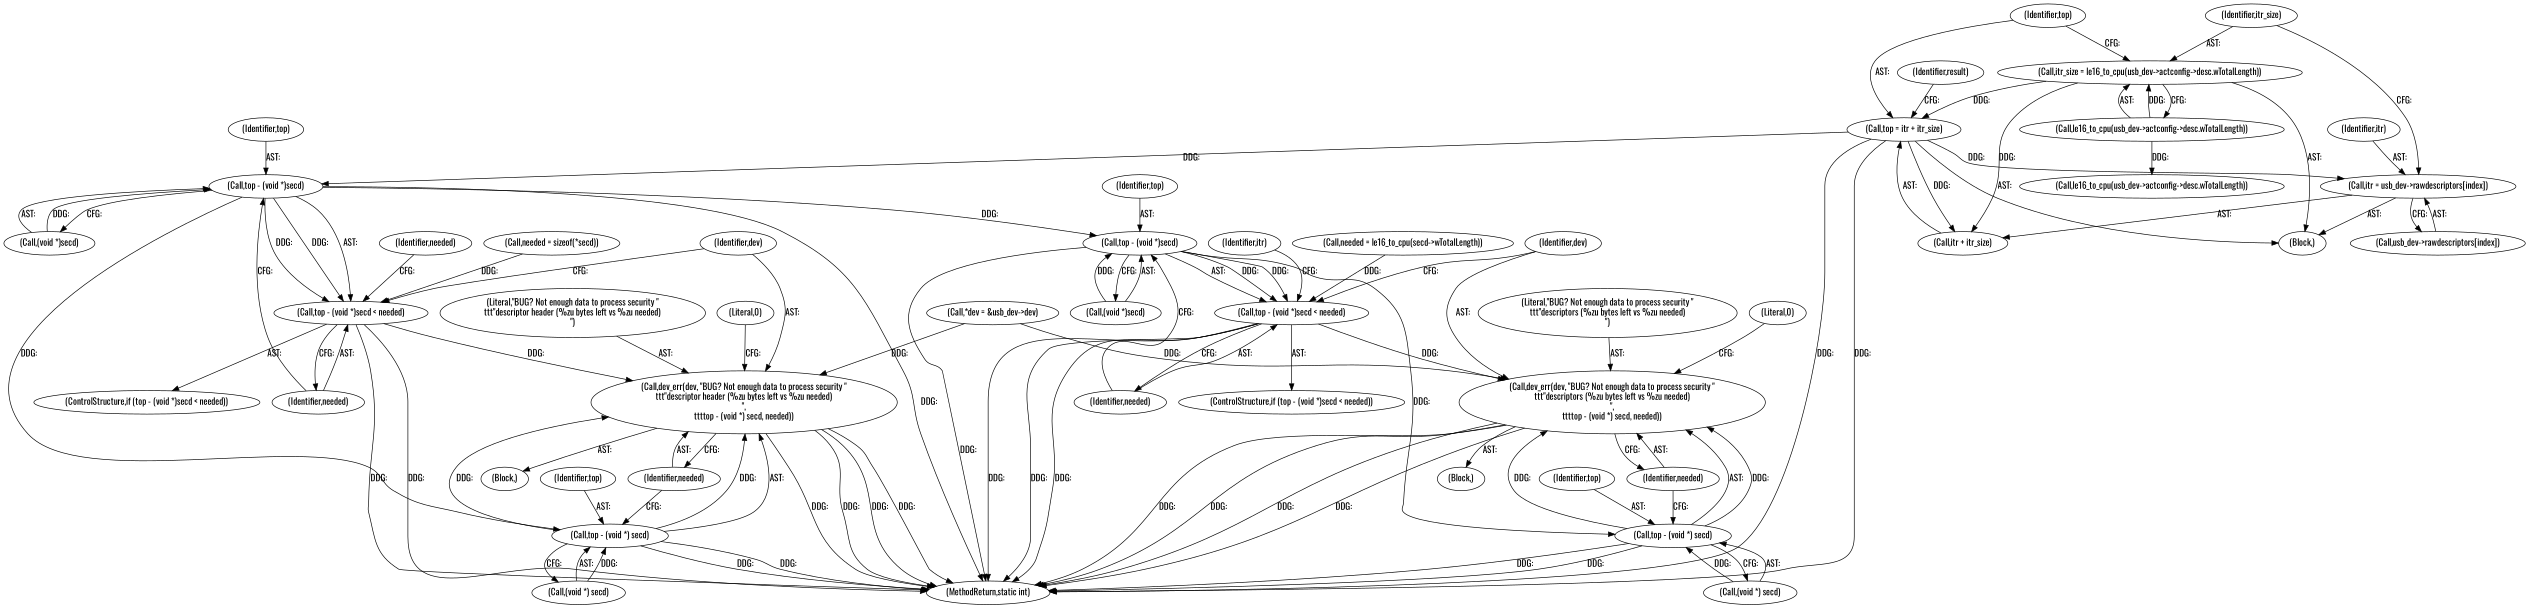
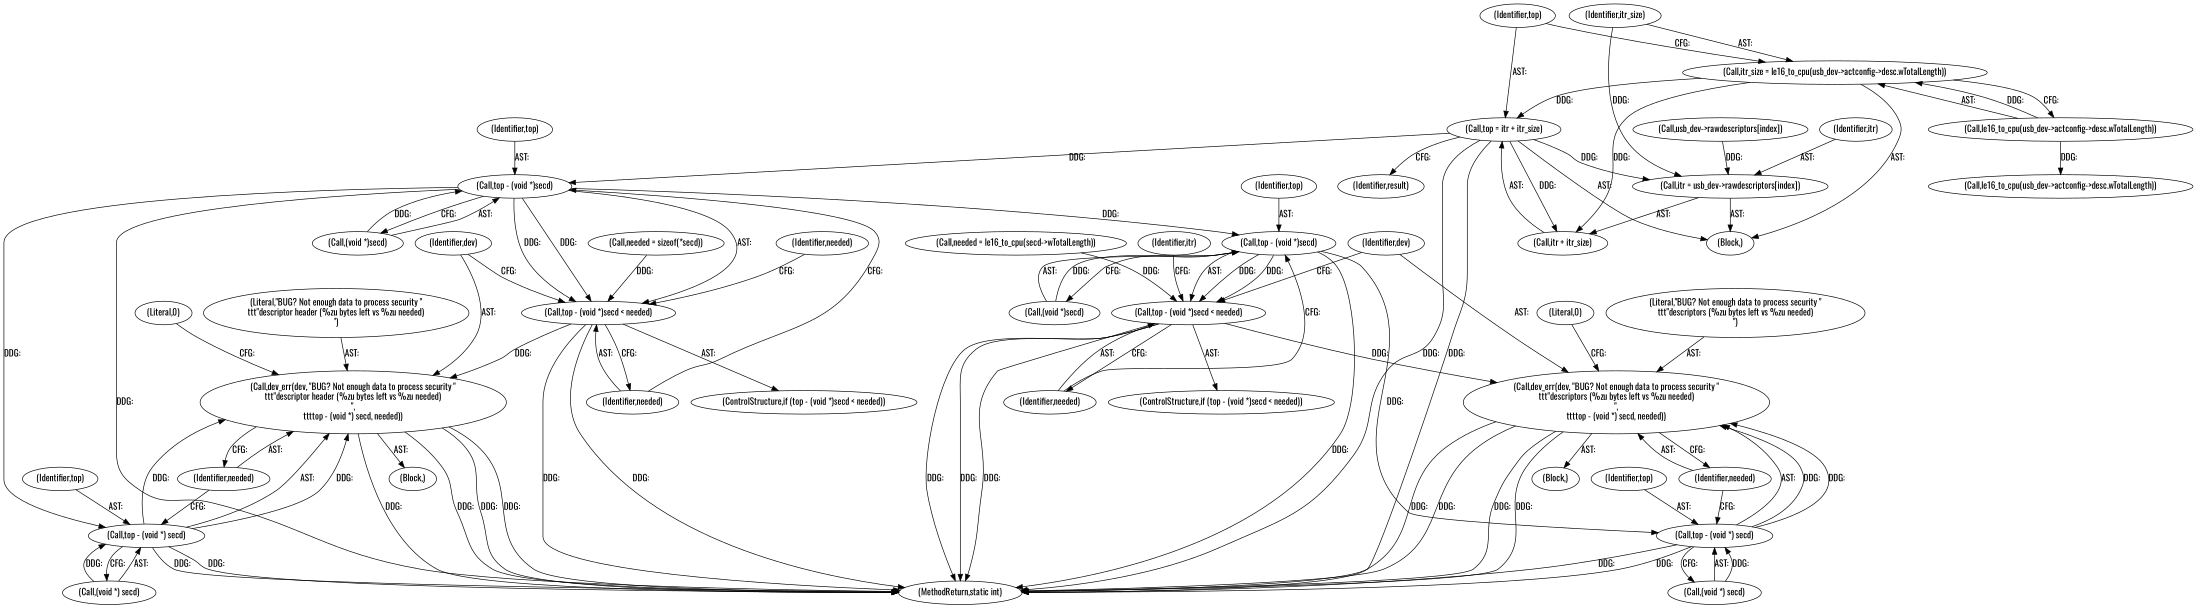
edge "(Identifier,result)" -> "(Call,top = itr + itr_size)": reversed
edge "(Identifier,itr_size)" -> "(Call,itr = usb_dev->rawdescriptors[index])": label "CFG: " -> "DDG: "
edge "(Call,itr = usb_dev->rawdescriptors[index])" -> "(Call,usb_dev->rawdescriptors[index])": removed, label "CFG:"
edge "(Call,usb_dev->rawdescriptors[index])" -> "(Call,itr = usb_dev->rawdescriptors[index])": label "AST: " -> "DDG: "
node "(Call,*dev = &usb_dev->dev)": removed
